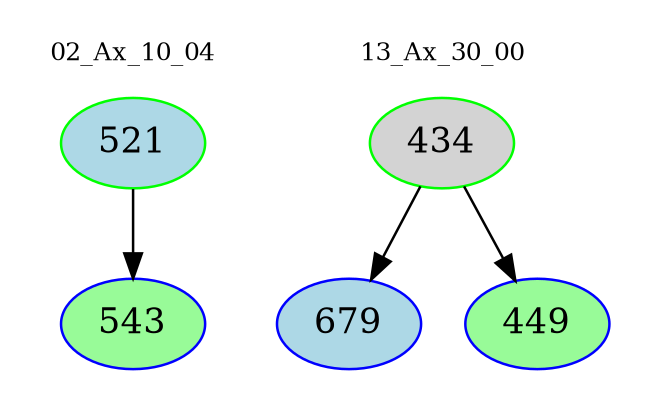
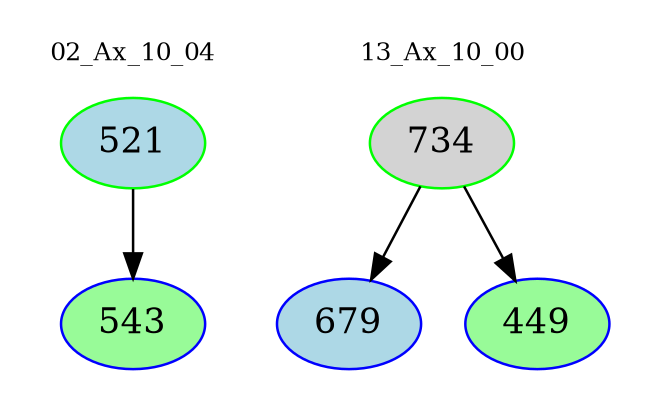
cluster "13_Ax_30_00": label "13_Ax_30_00" -> "13_Ax_10_00"
node "434": label "434" -> "734"
